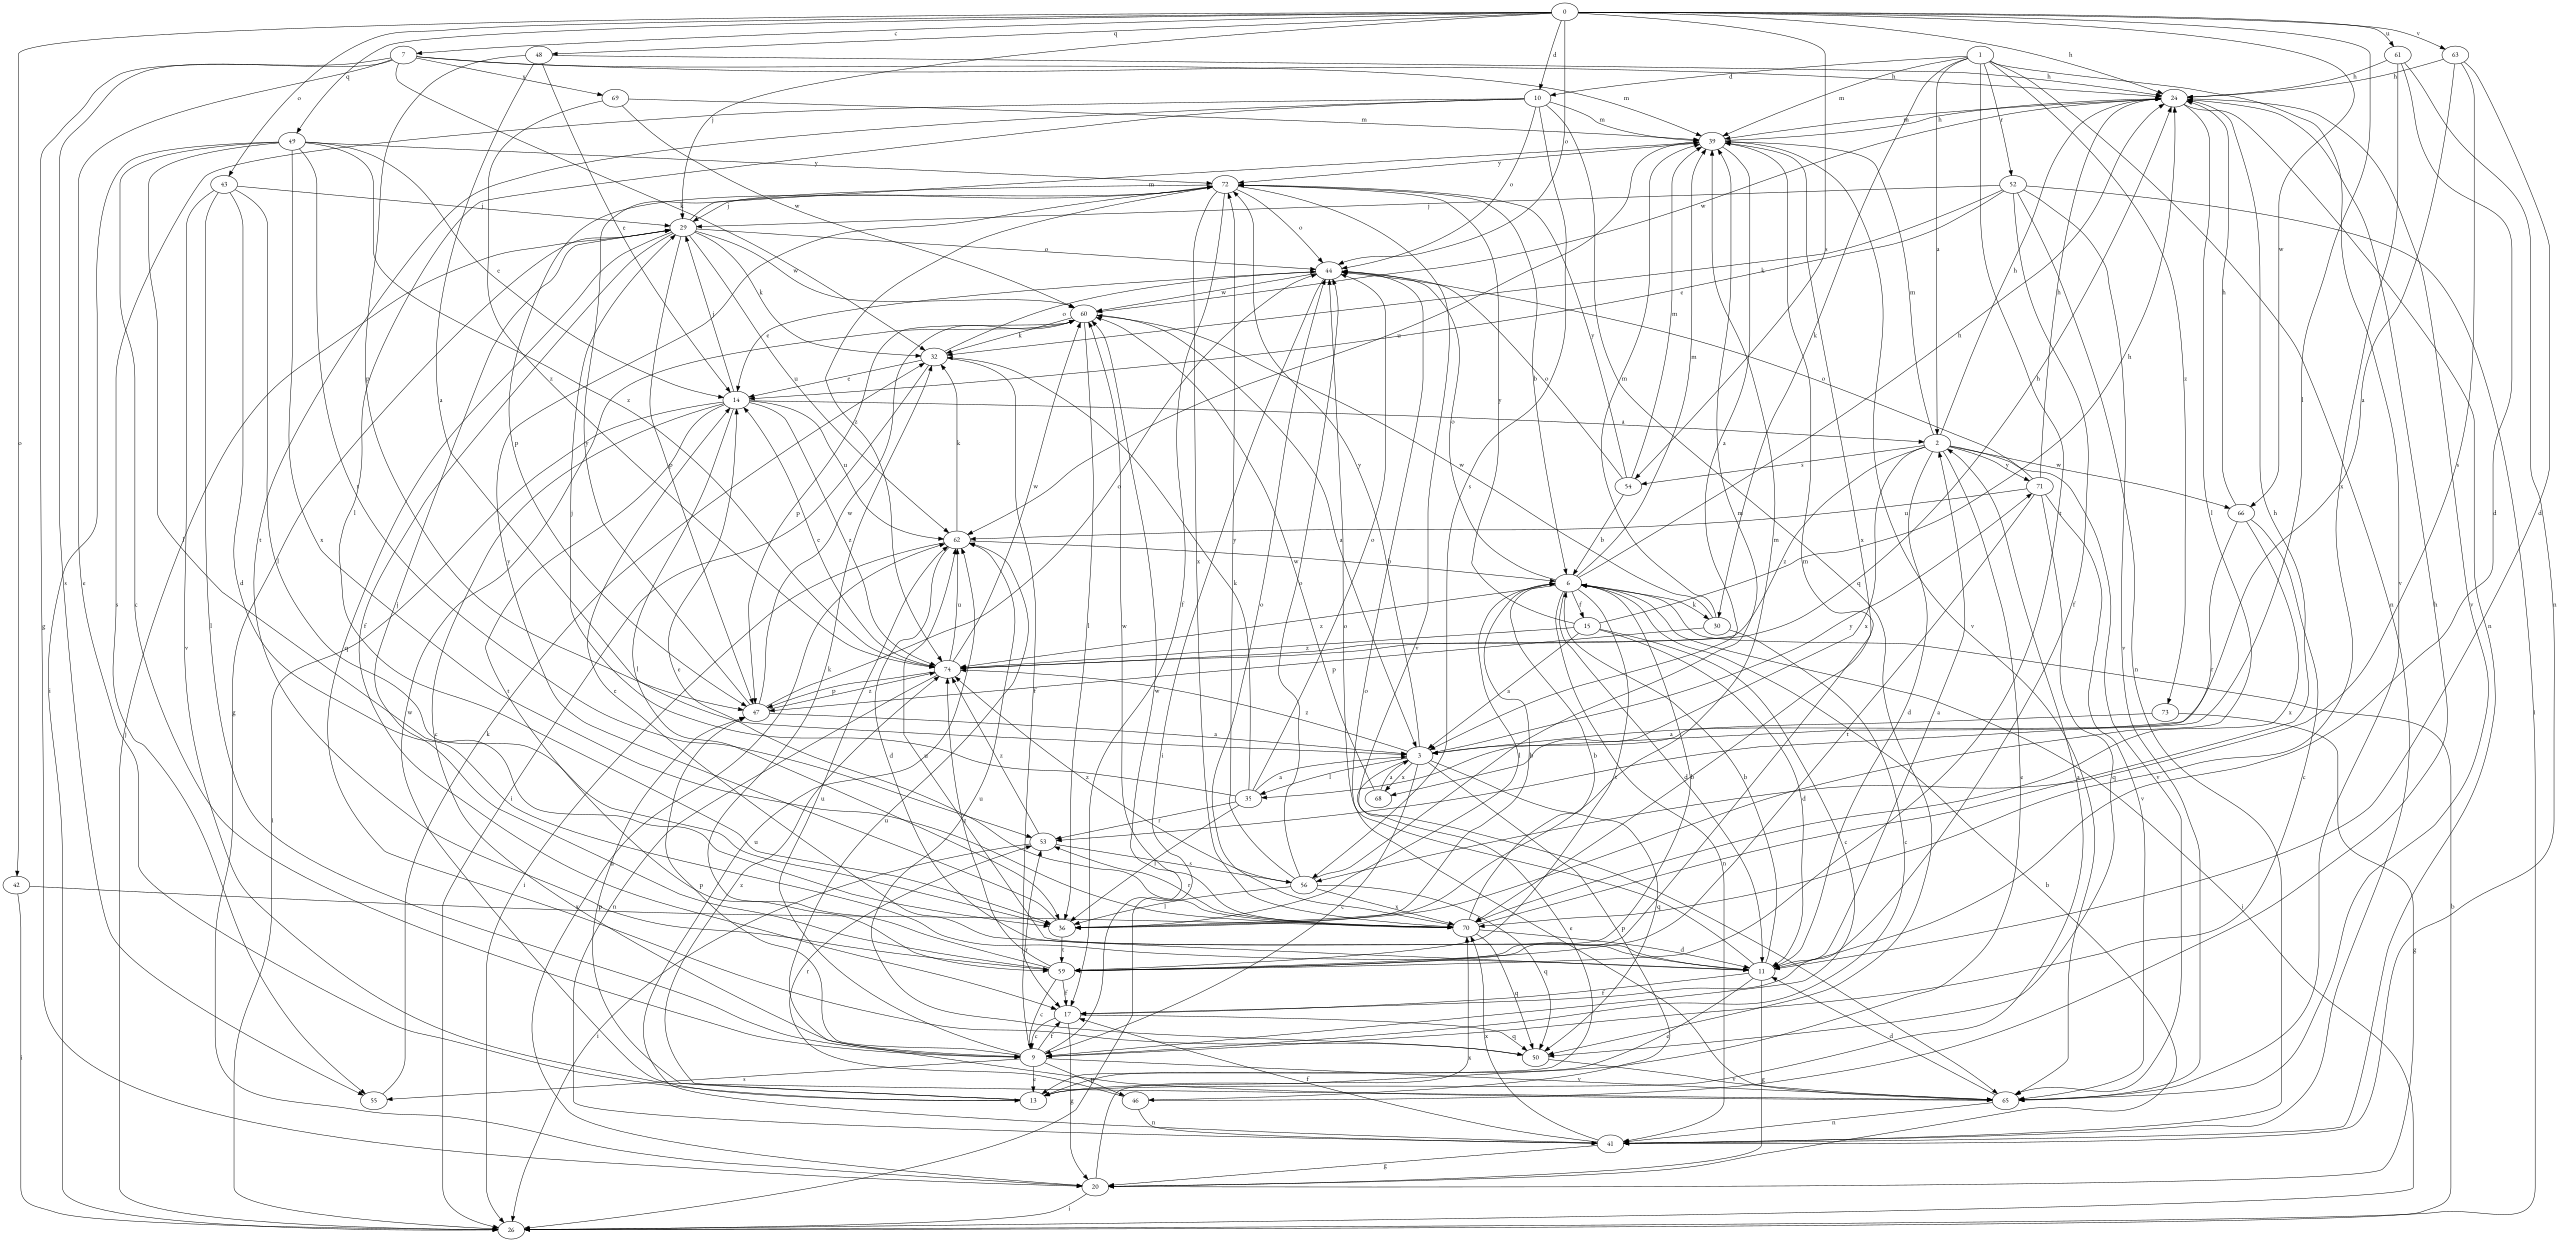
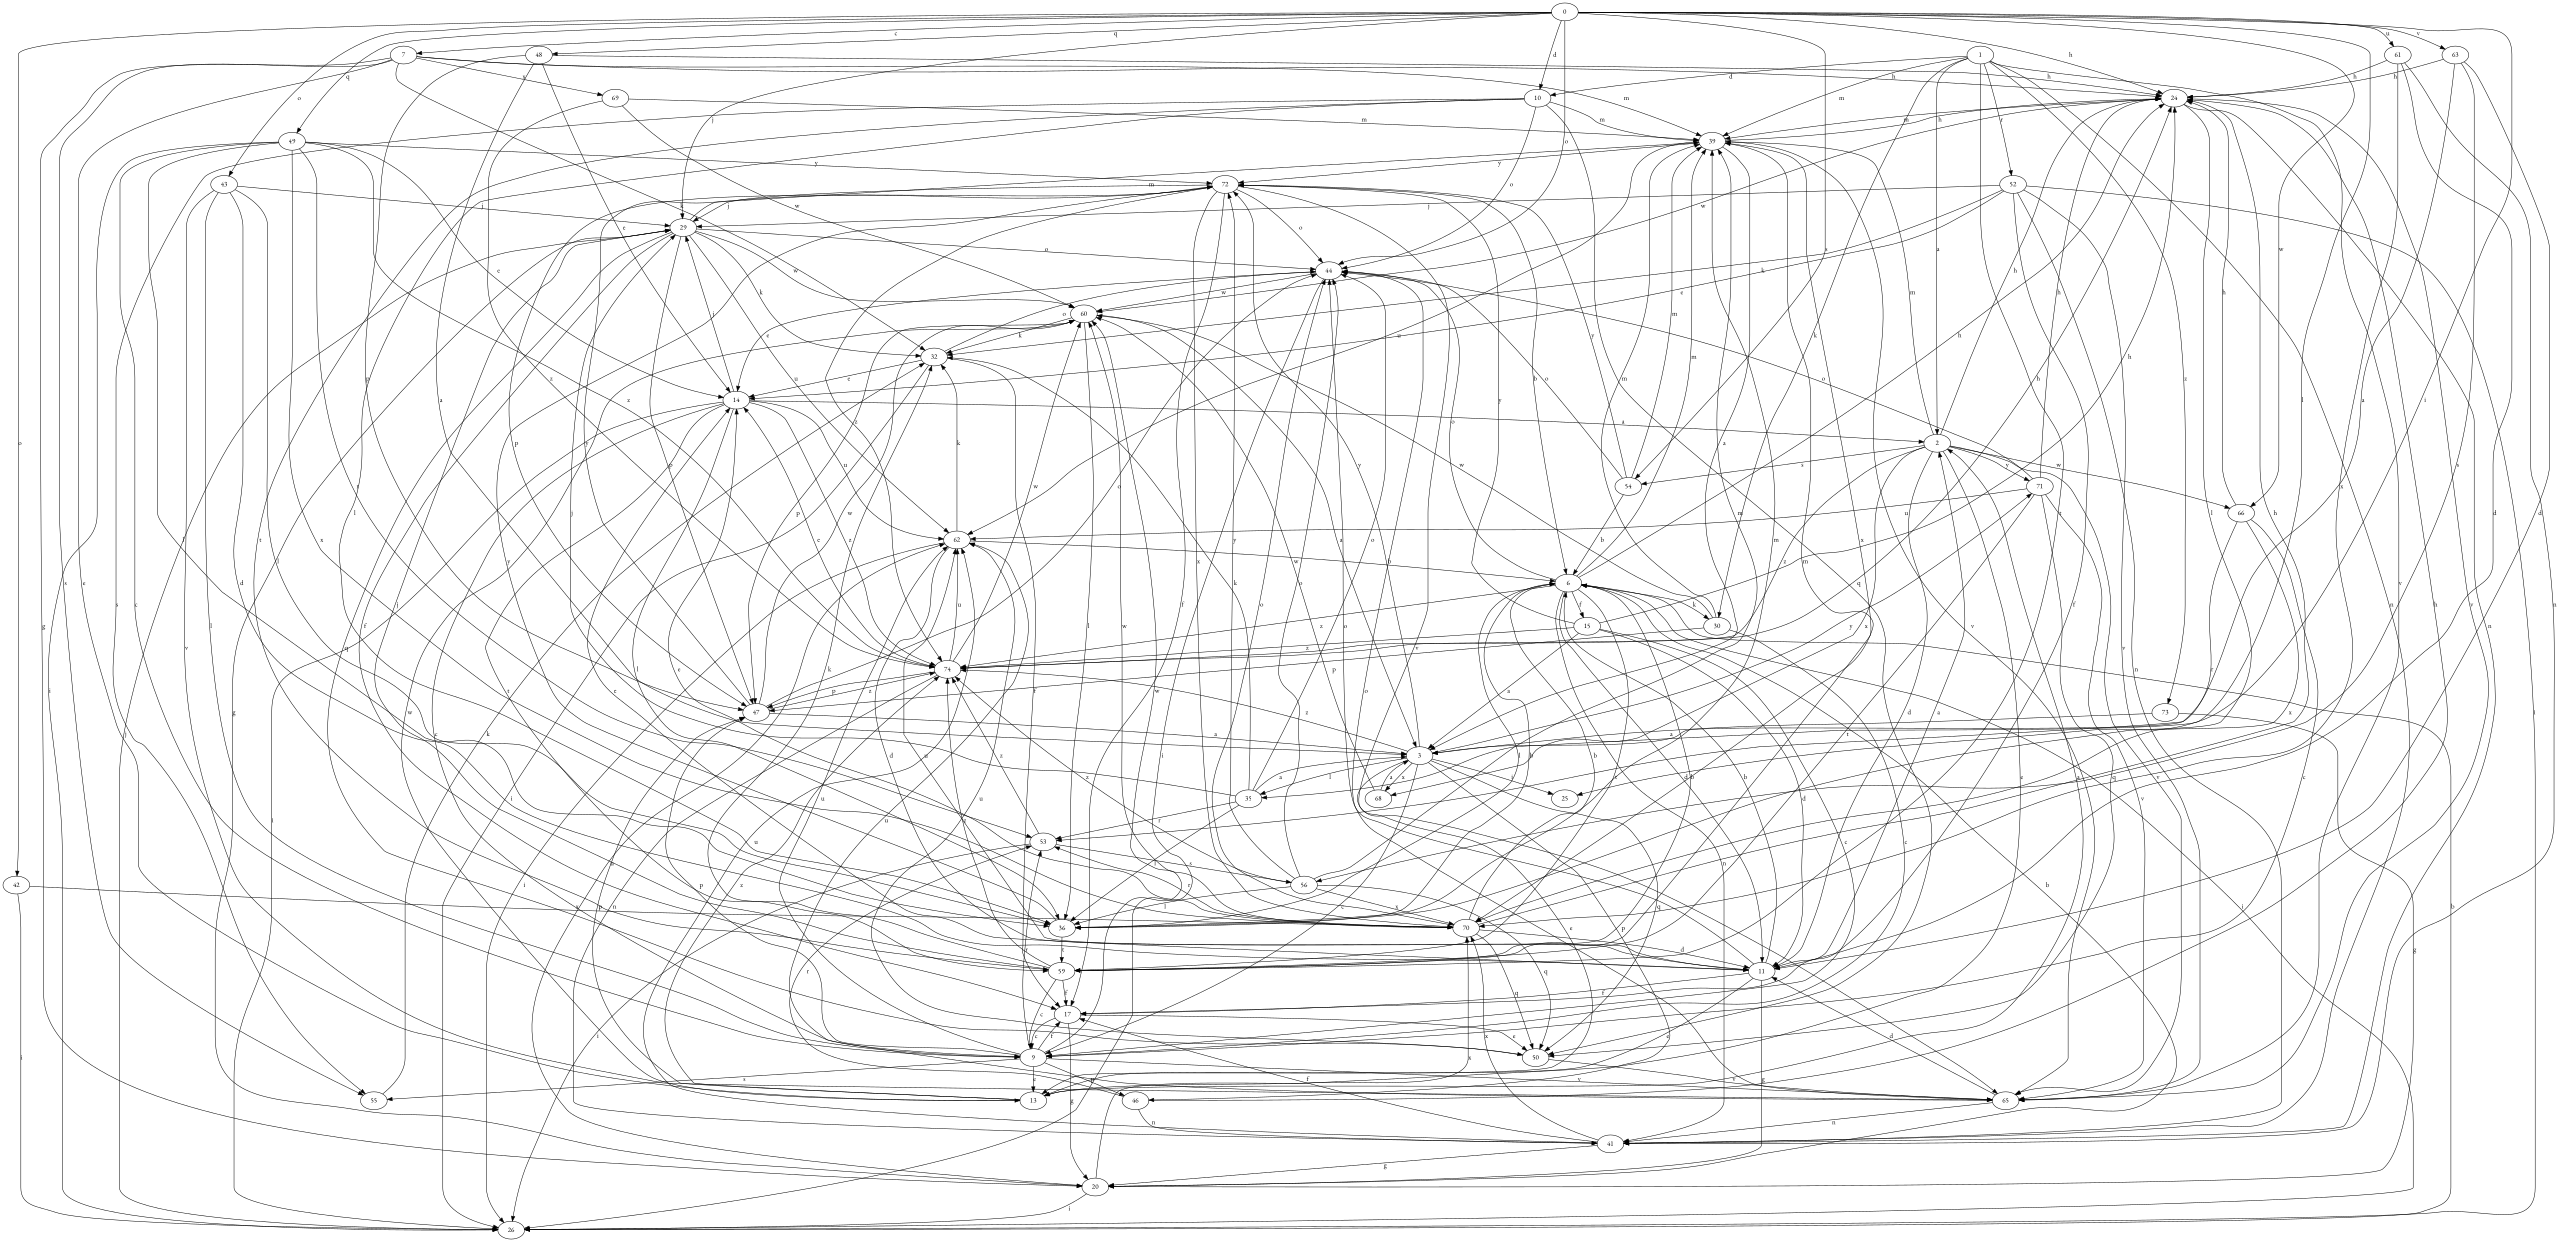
edge "10" -> "56": removed, label "s"
node "25": added
edge "17" -> "50": label "q" -> "e"
